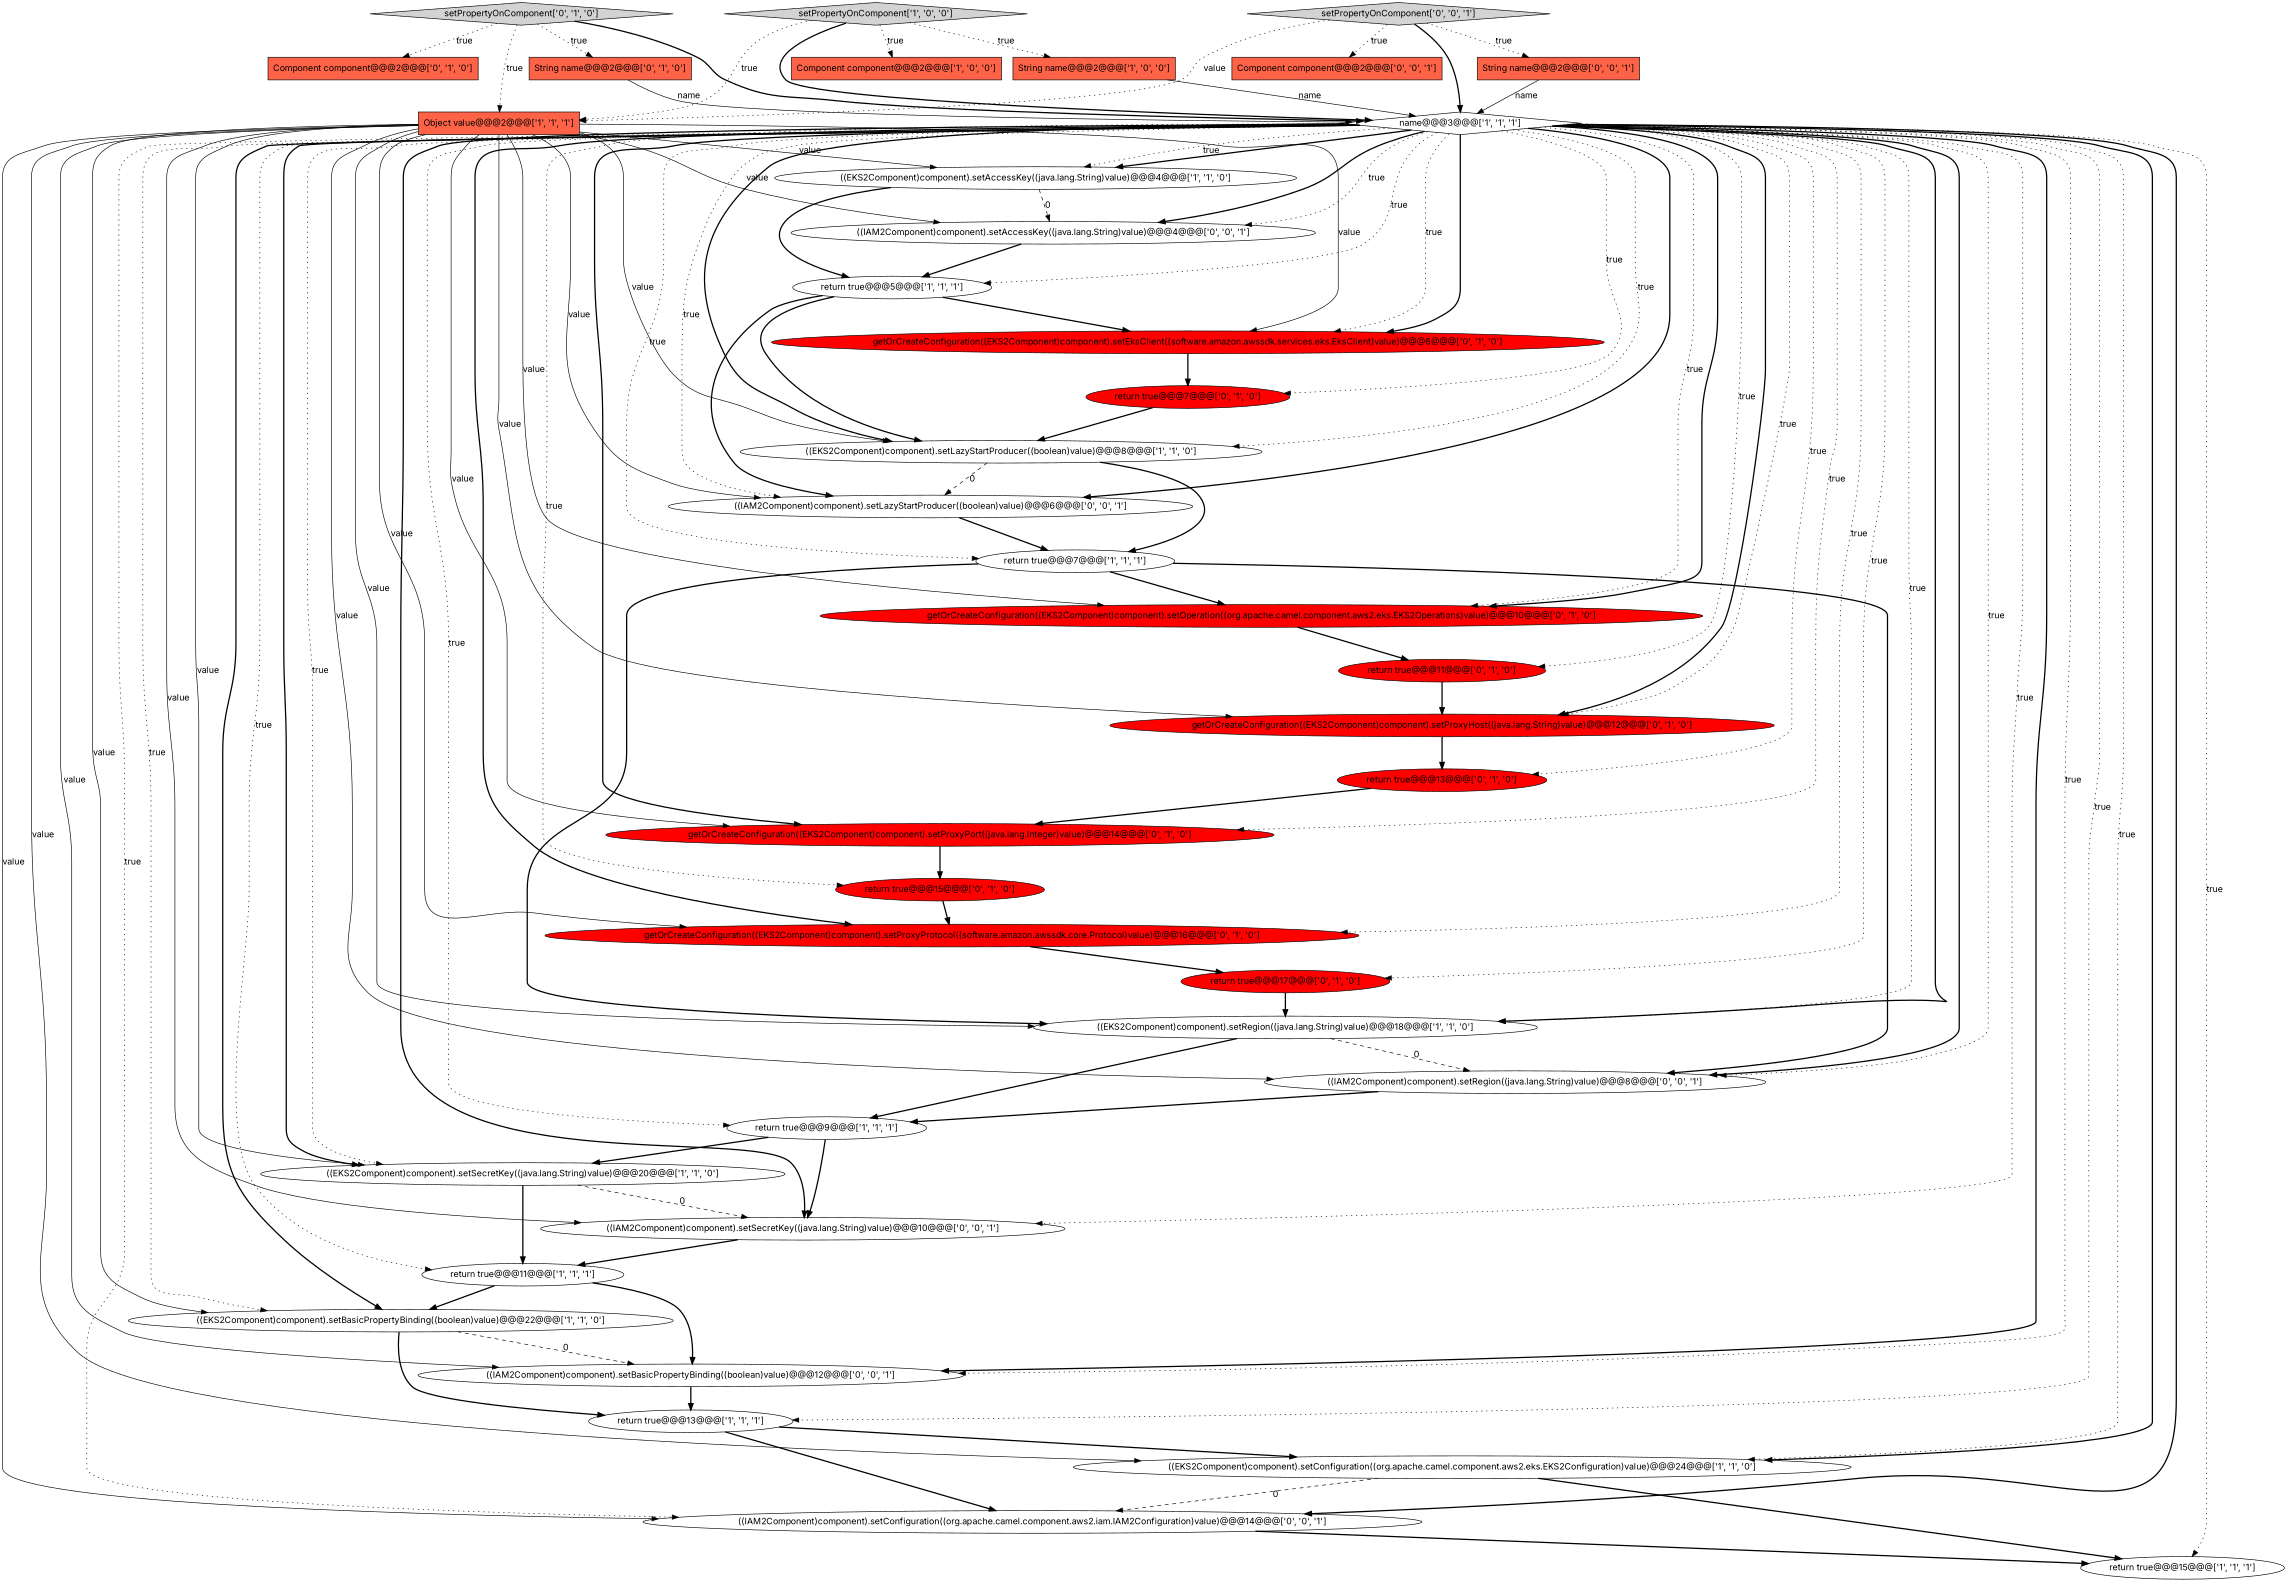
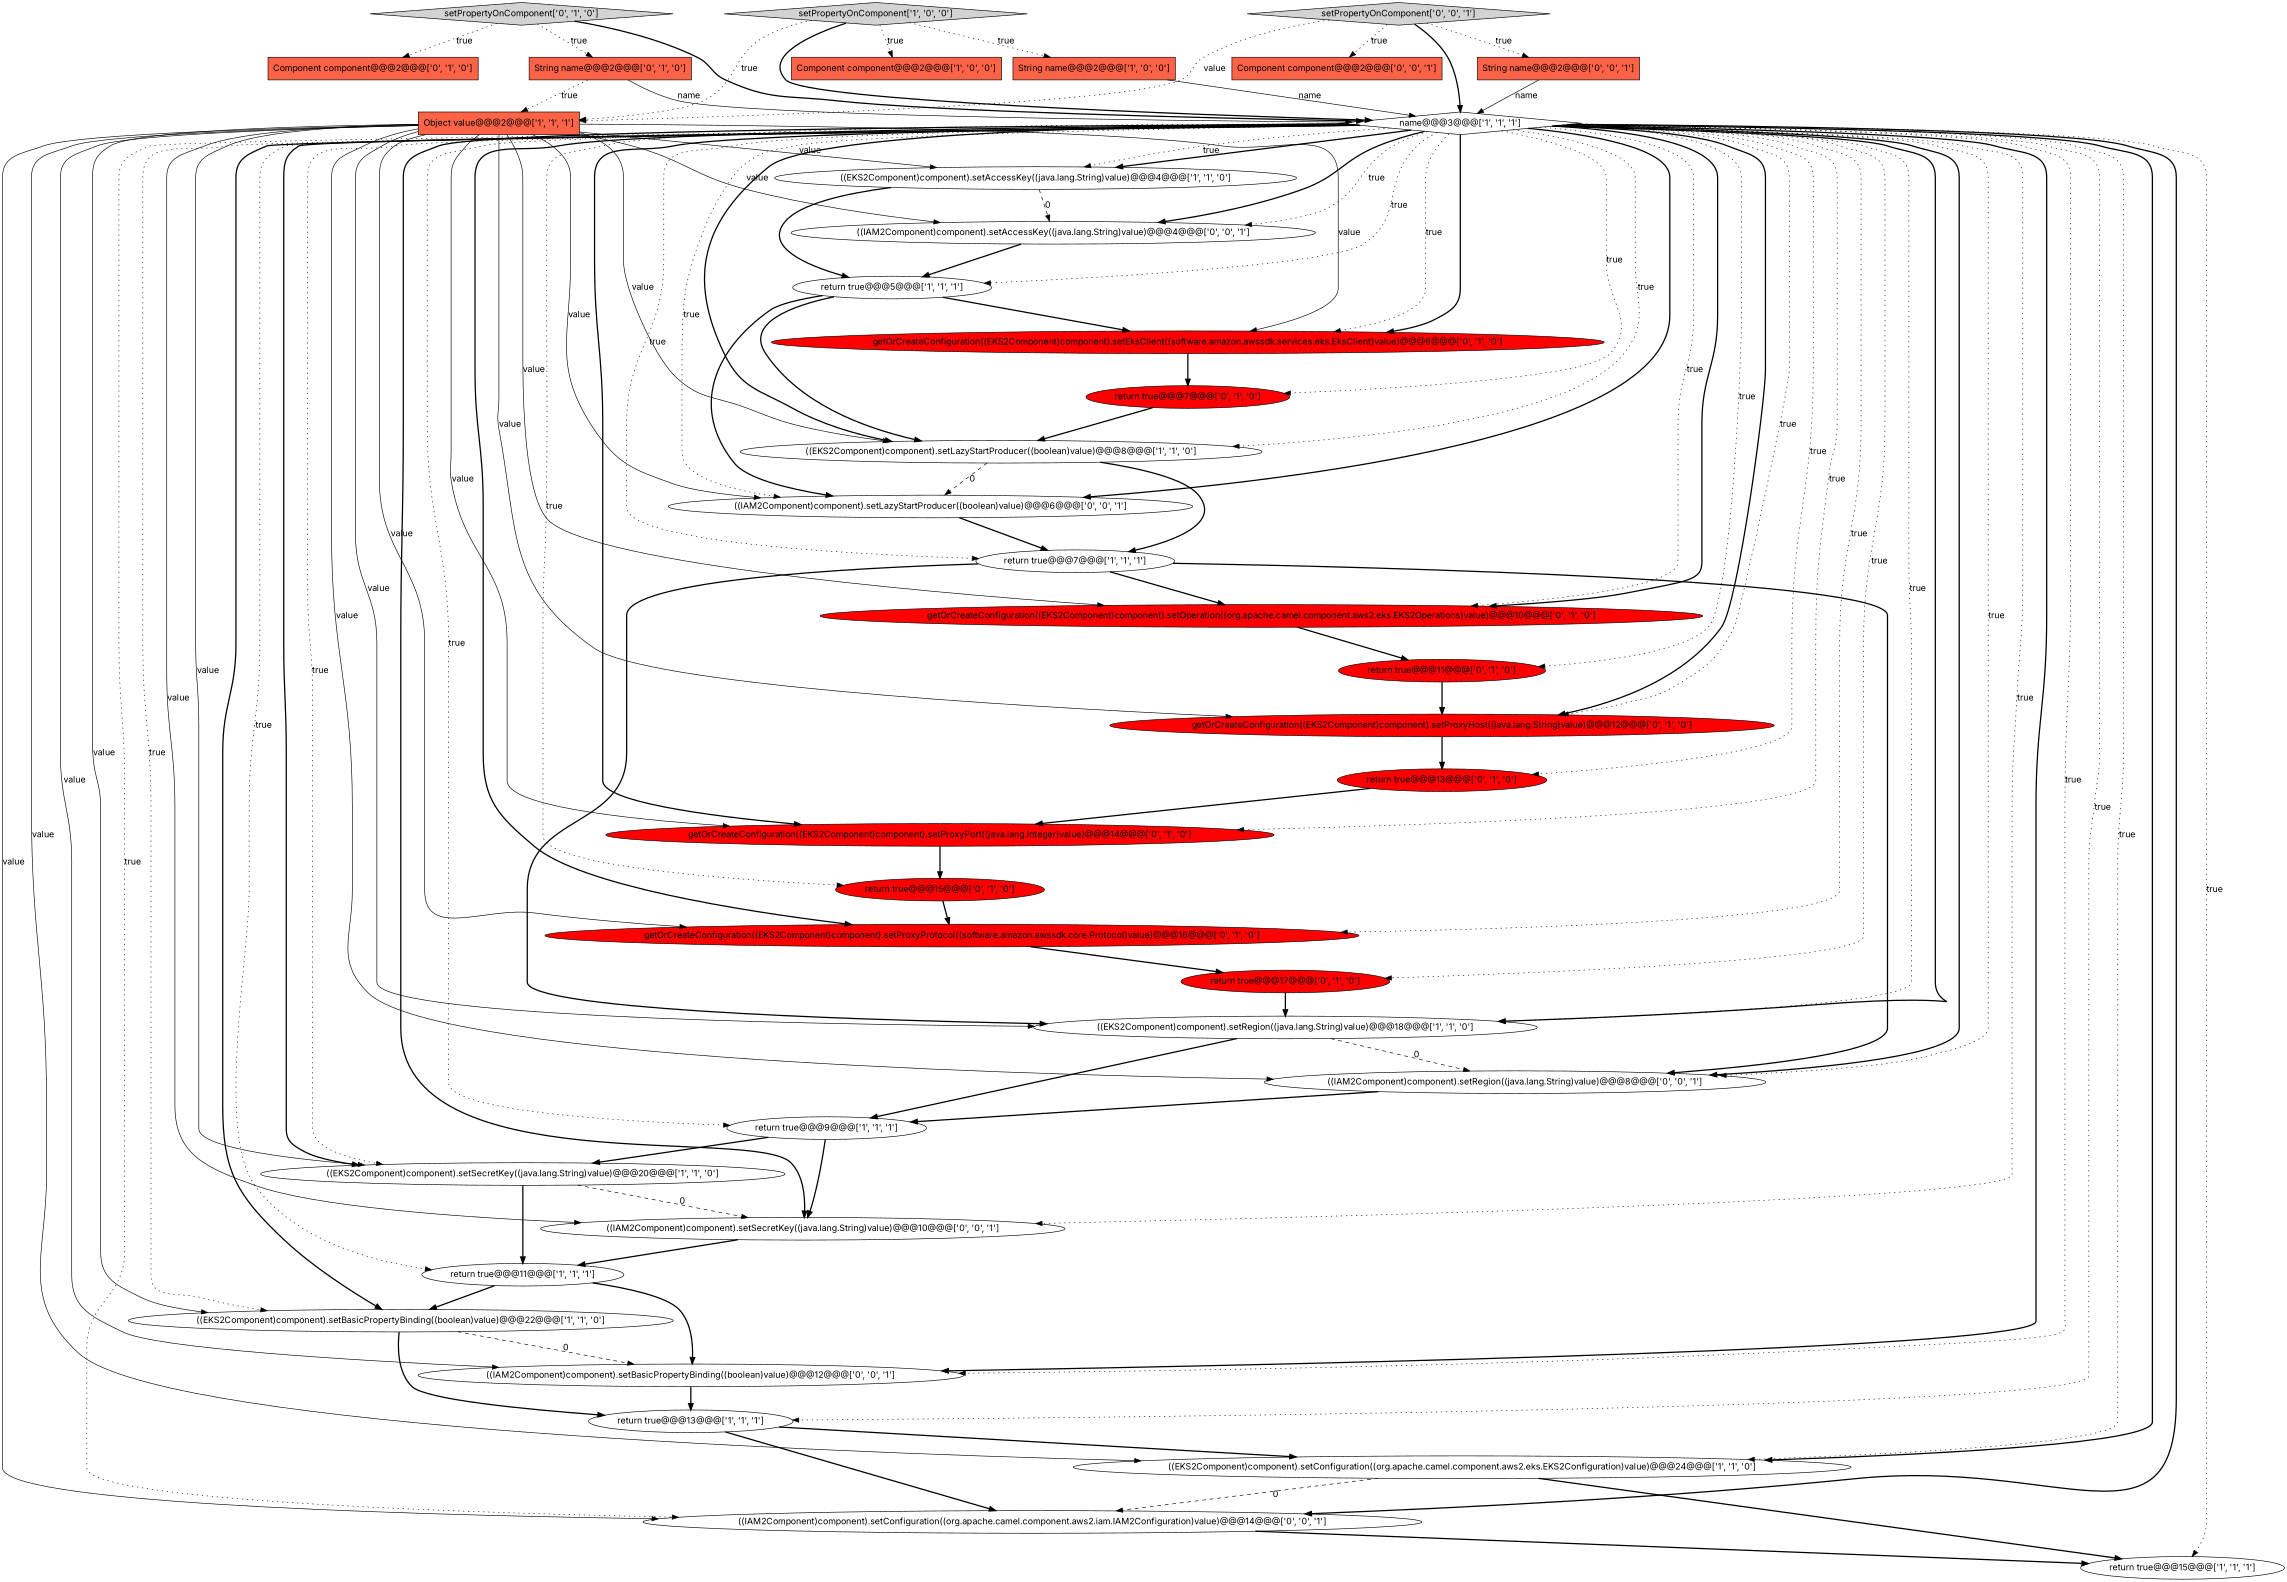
edge "setPropertyOnComponent['0', '1', '0']" -> "Object value@@@2@@@['1', '1', '1']": now "String name@@@2@@@['0', '1', '0']" -> "Object value@@@2@@@['1', '1', '1']"
